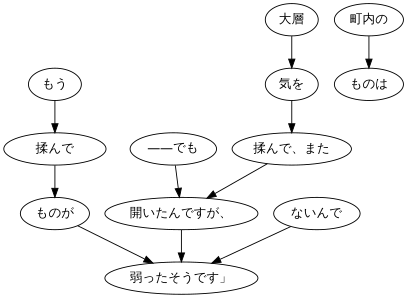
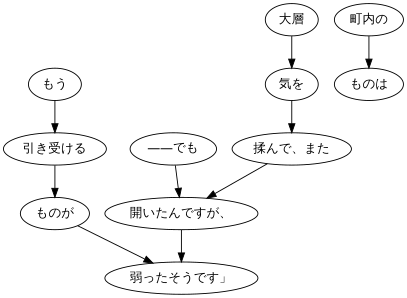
node "揉んで": label "揉んで" -> "引き受ける"
node "ないんで": removed
